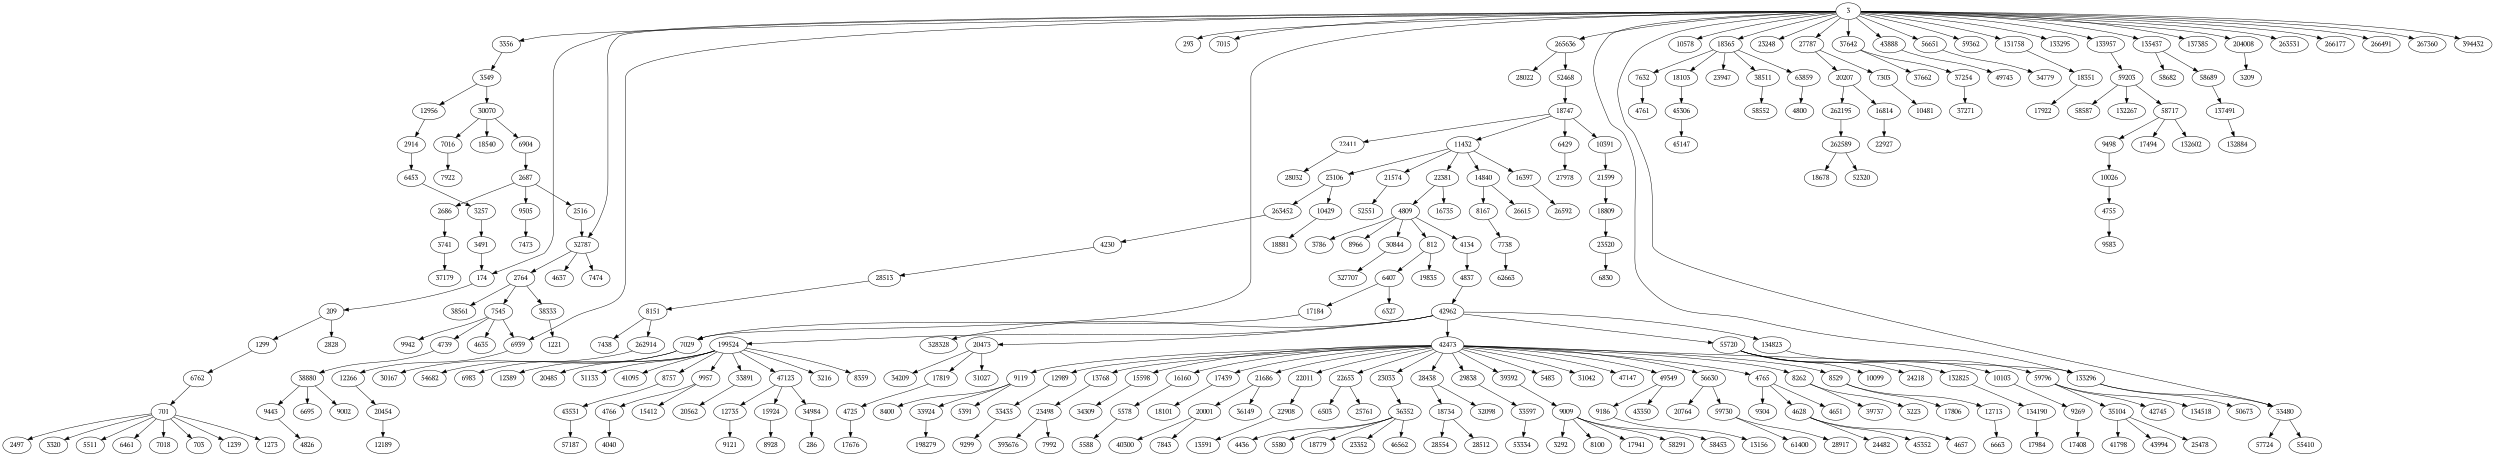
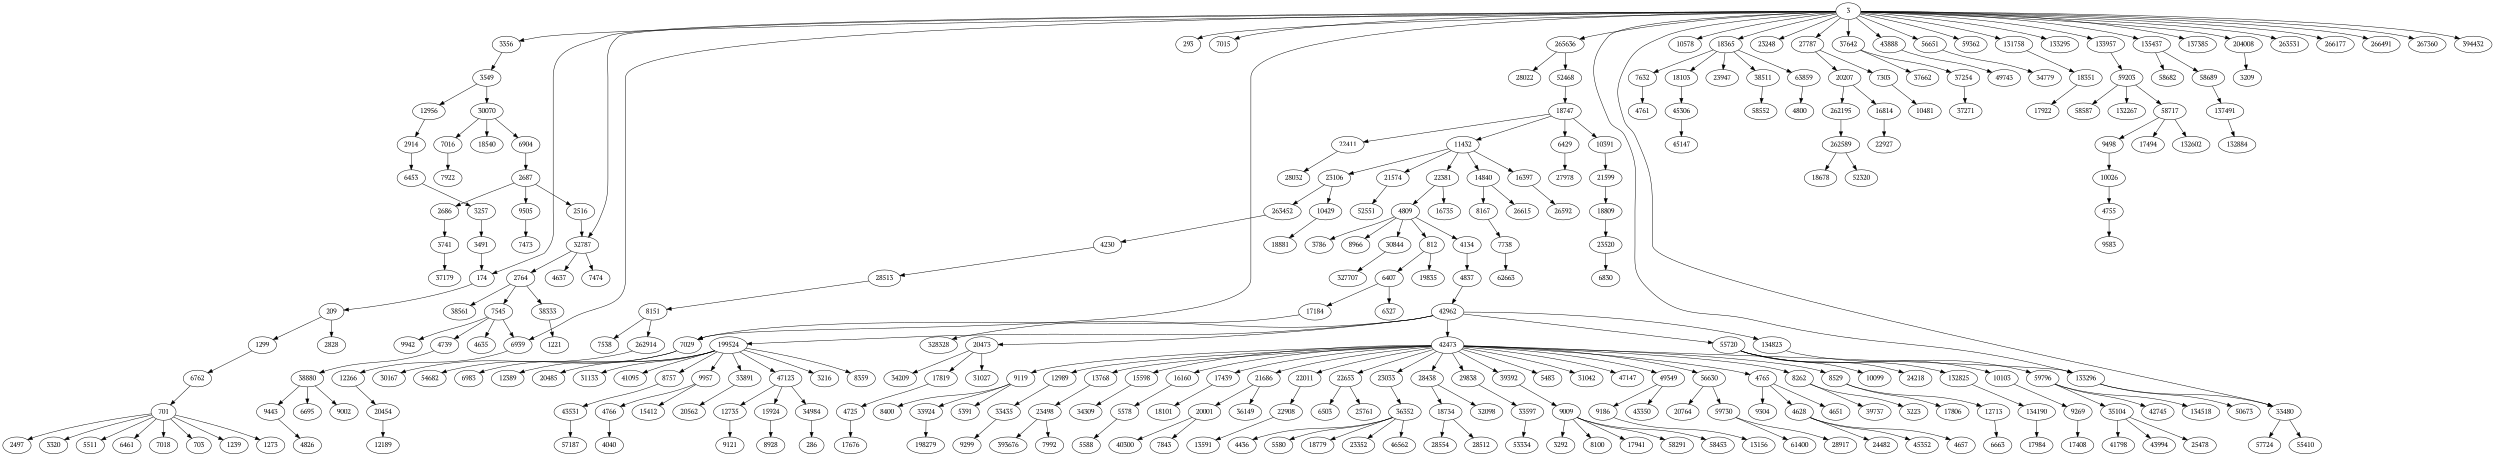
node "7438": label "7438" -> "7538"
